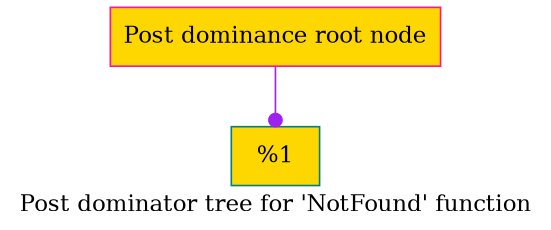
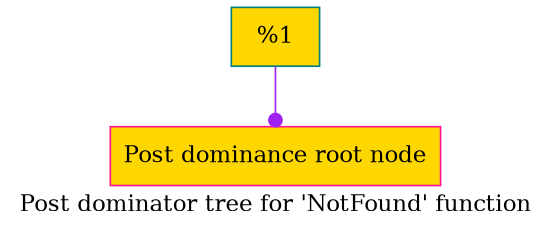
edge "Post dominance root node" -> "%1": reversed
